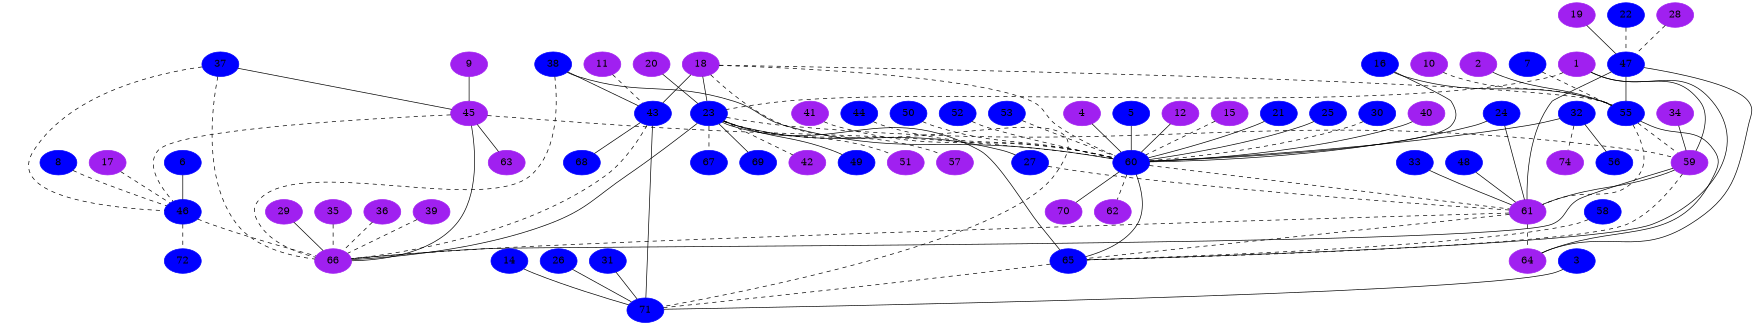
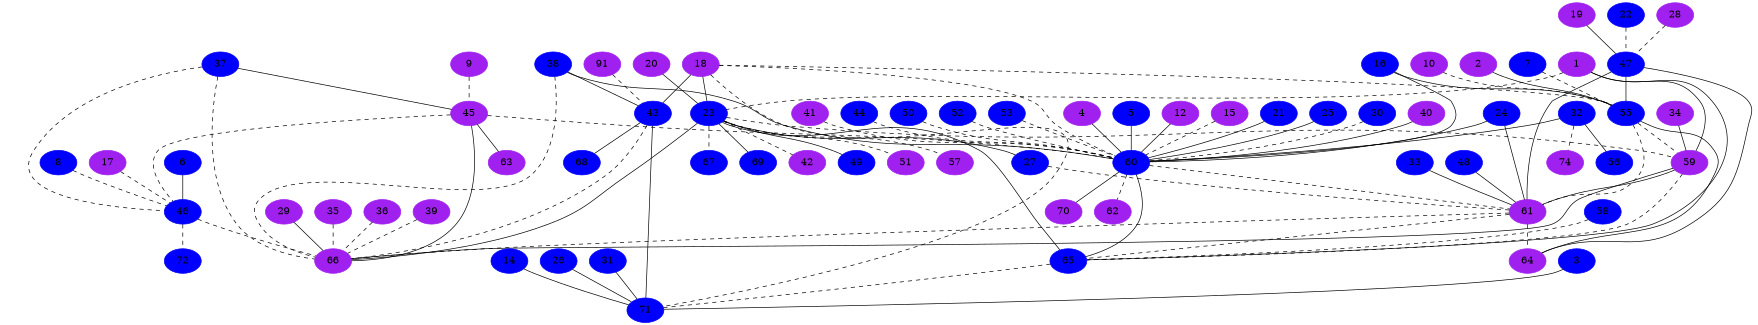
node "11": label "11" -> "91"
edge "9" -- "45": style solid -> dashed
